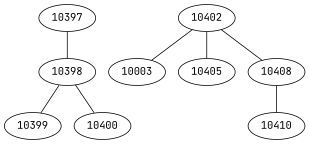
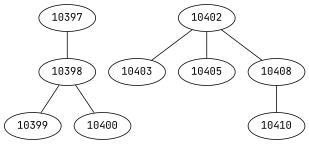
node "10003": label "10003" -> "10403"
